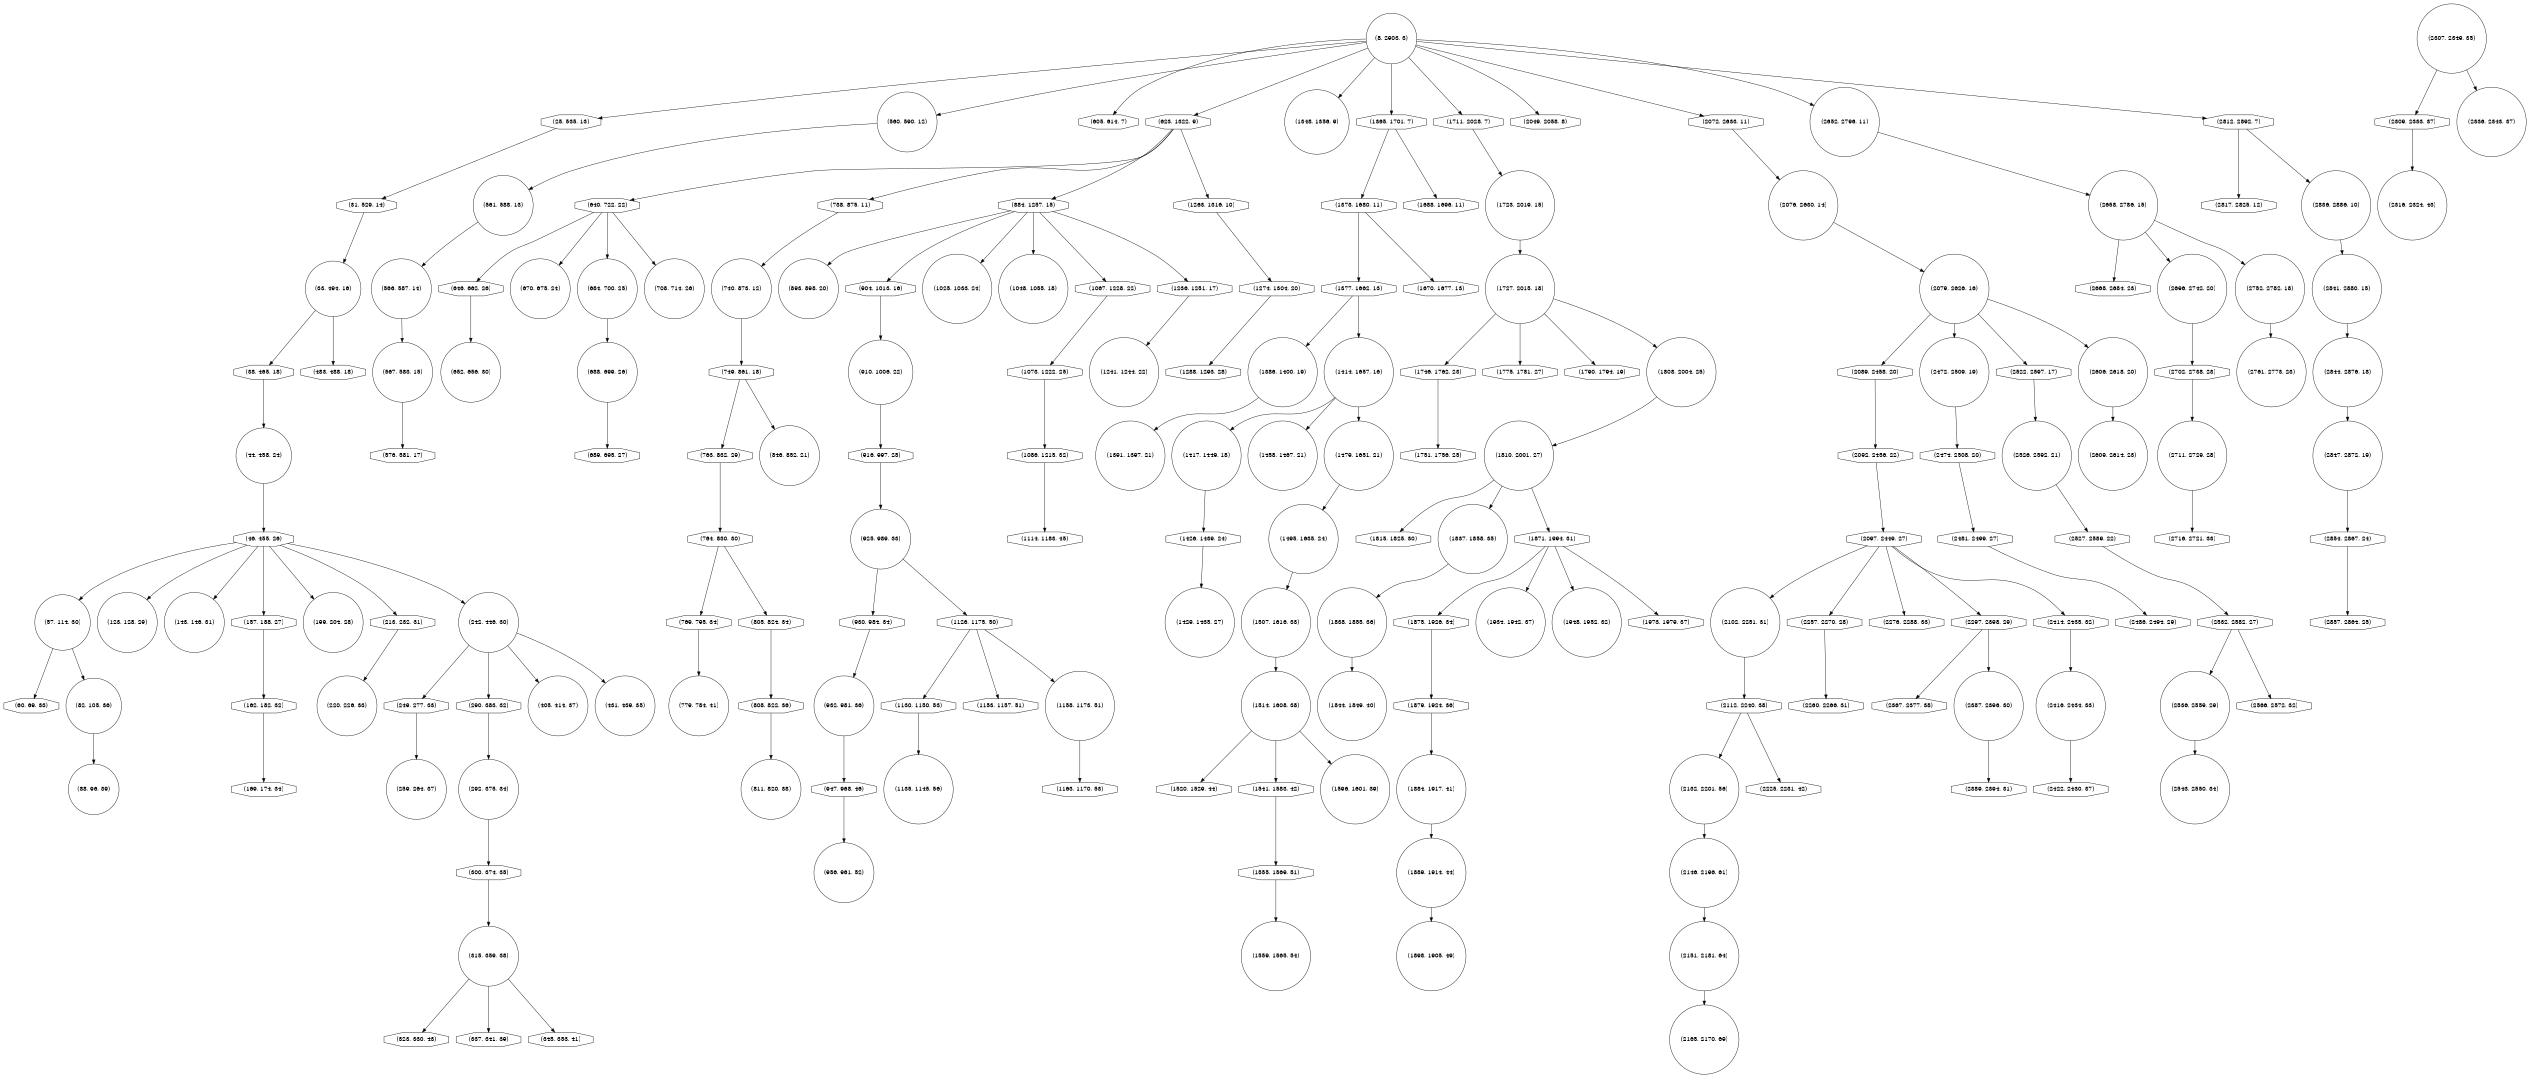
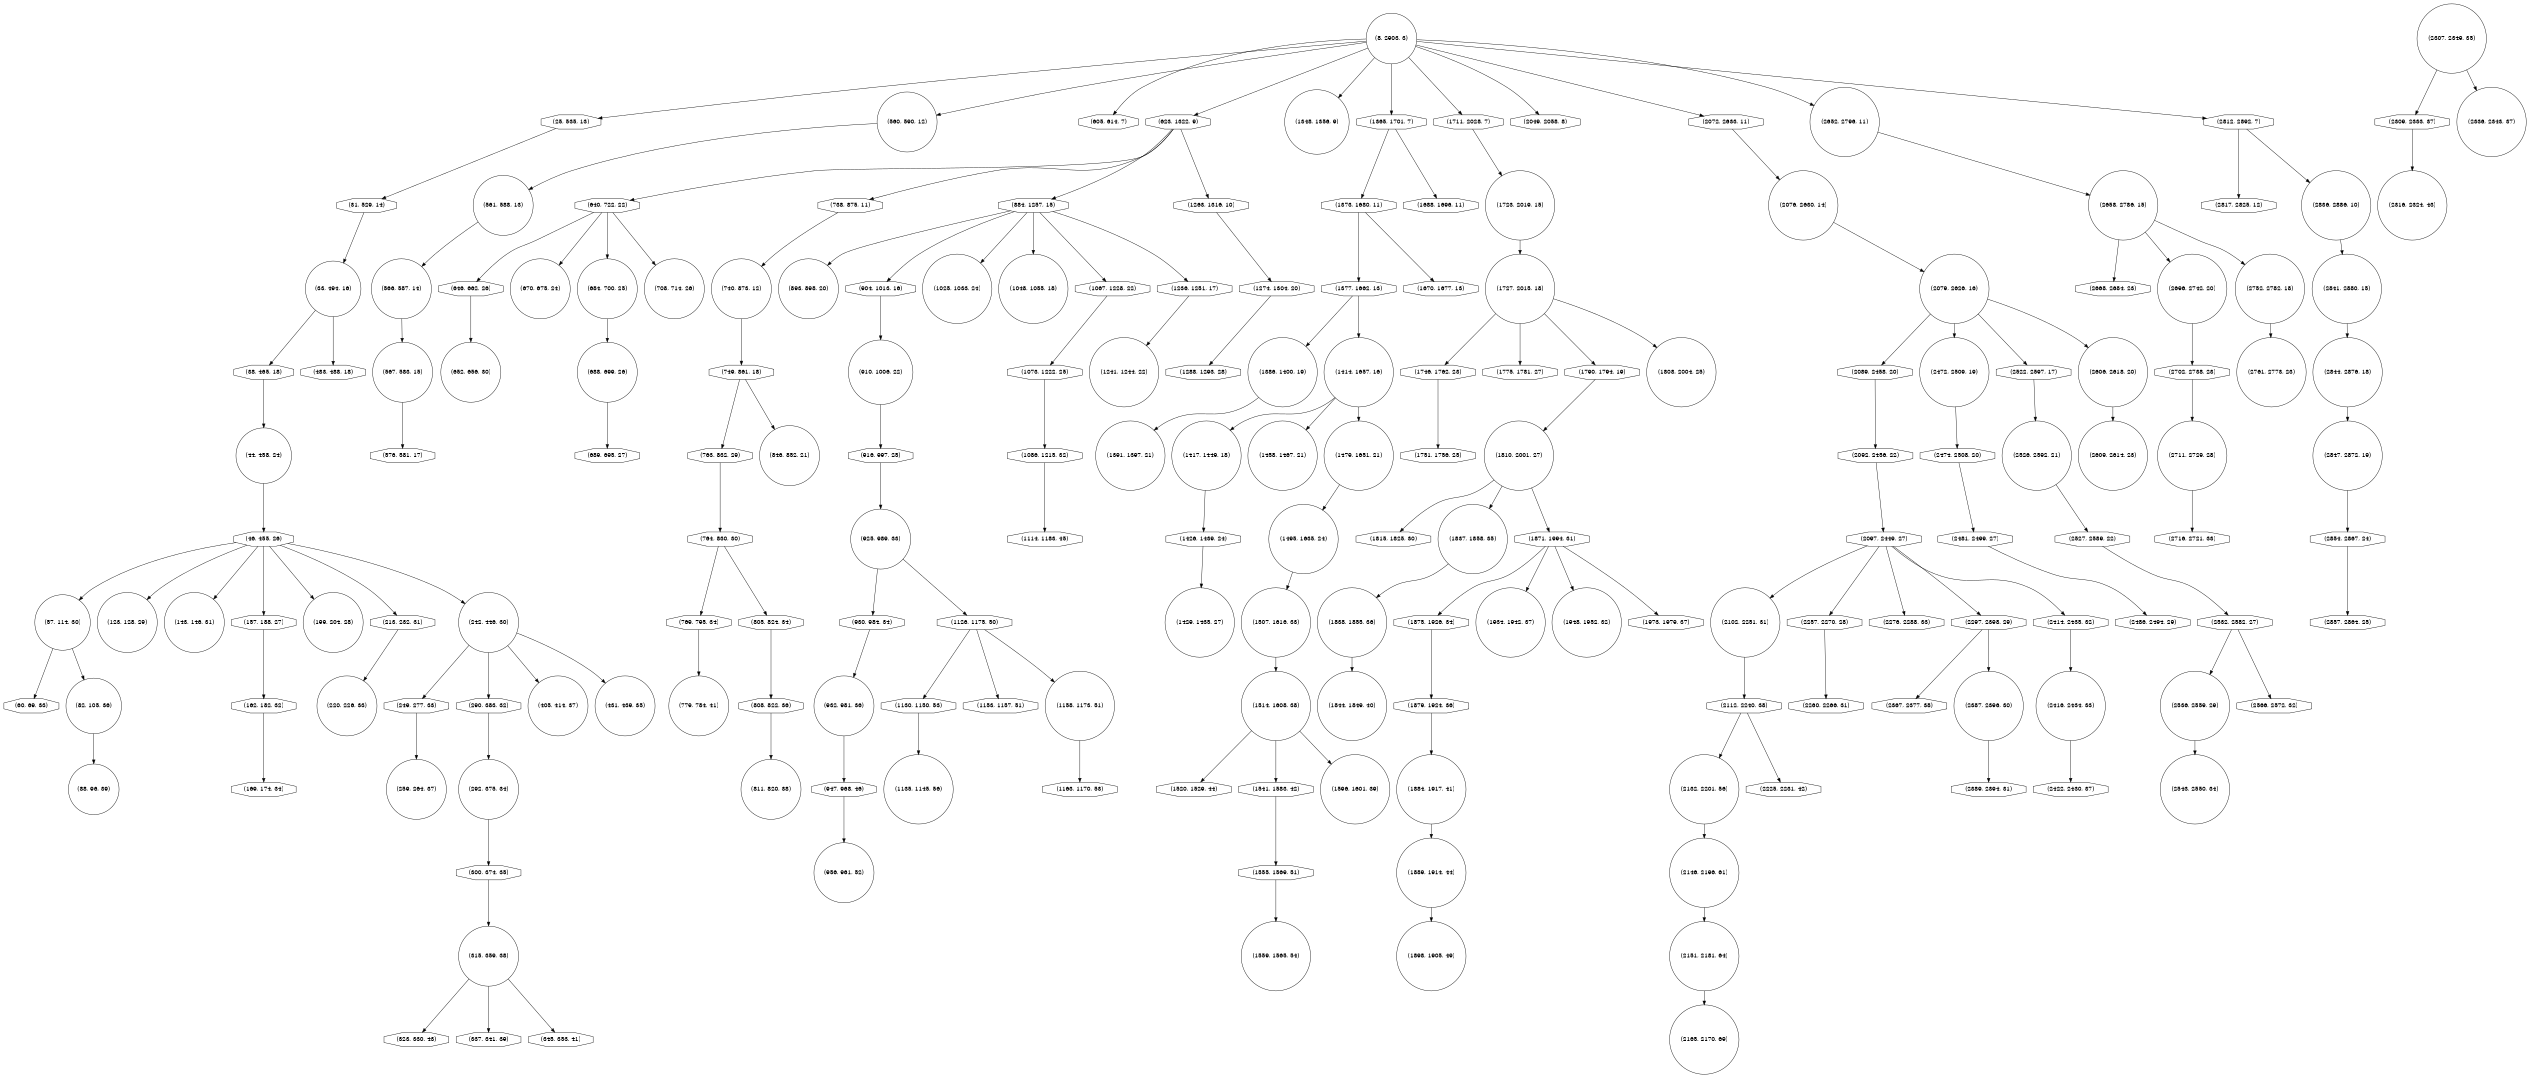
edge "(1808, 2004, 25)" -> "(1810, 2001, 27)": now "(1790, 1794, 19)" -> "(1810, 2001, 27)"
